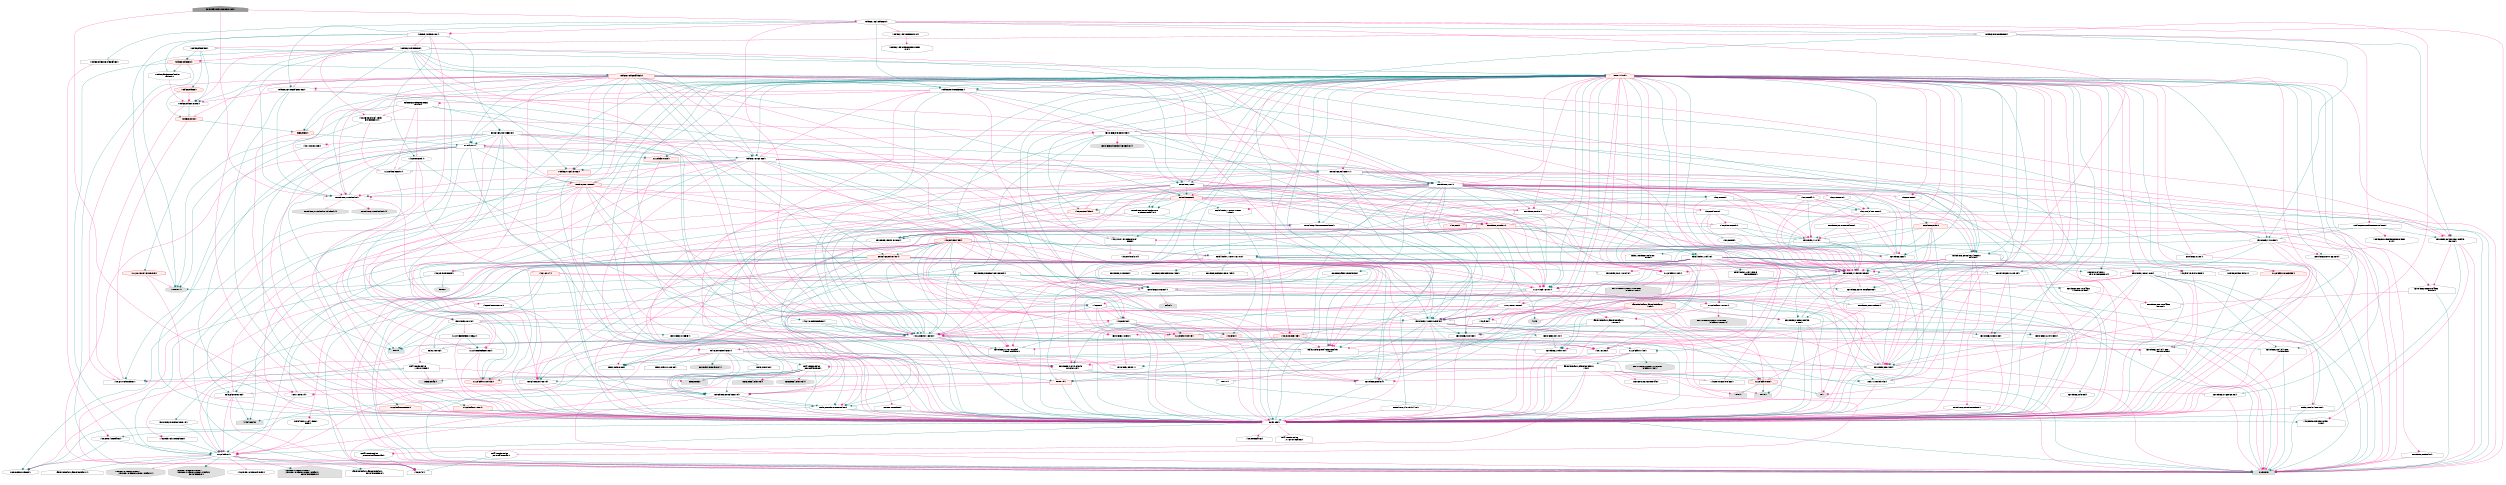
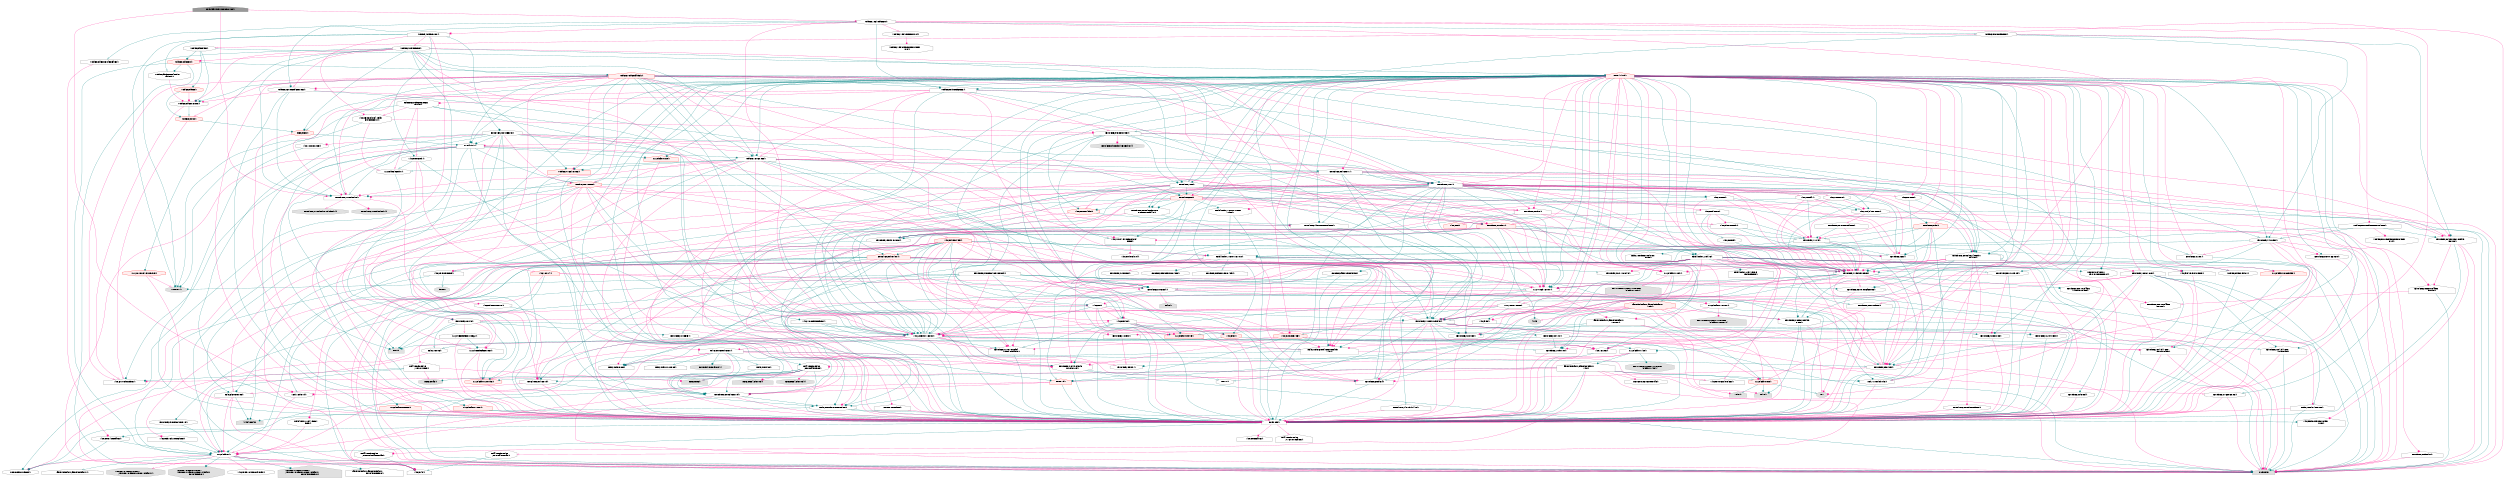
edge "CoreMinimal.h" -> "HAL/MemoryBase.h": arrowhead box -> onormal
edge "UObject/NameTypes.h" -> "Misc/IntrusiveUnsetOptional State.h": arrowhead onormal -> box
edge "Containers/Set.h" -> "Misc/AssertionMacros.h": added
edge "Templates/IsArray.h" -> "CoreTypes.h": color deeppink -> teal
